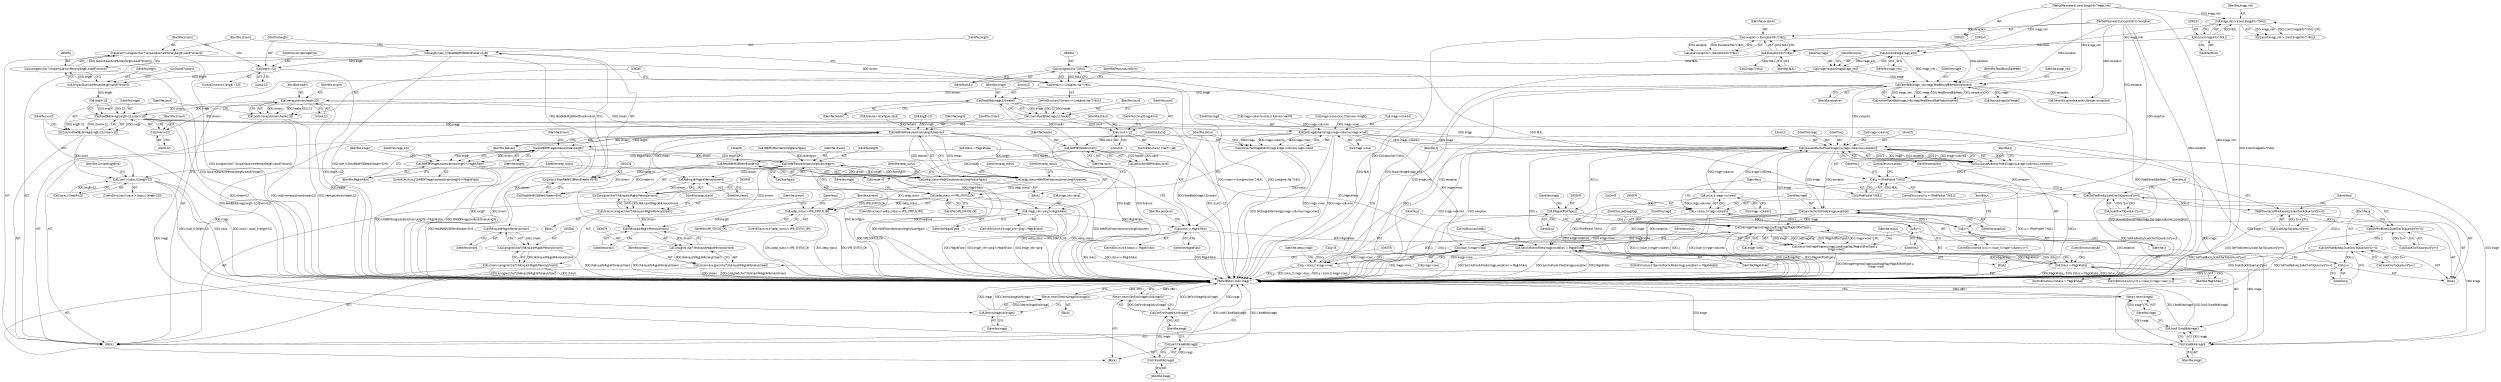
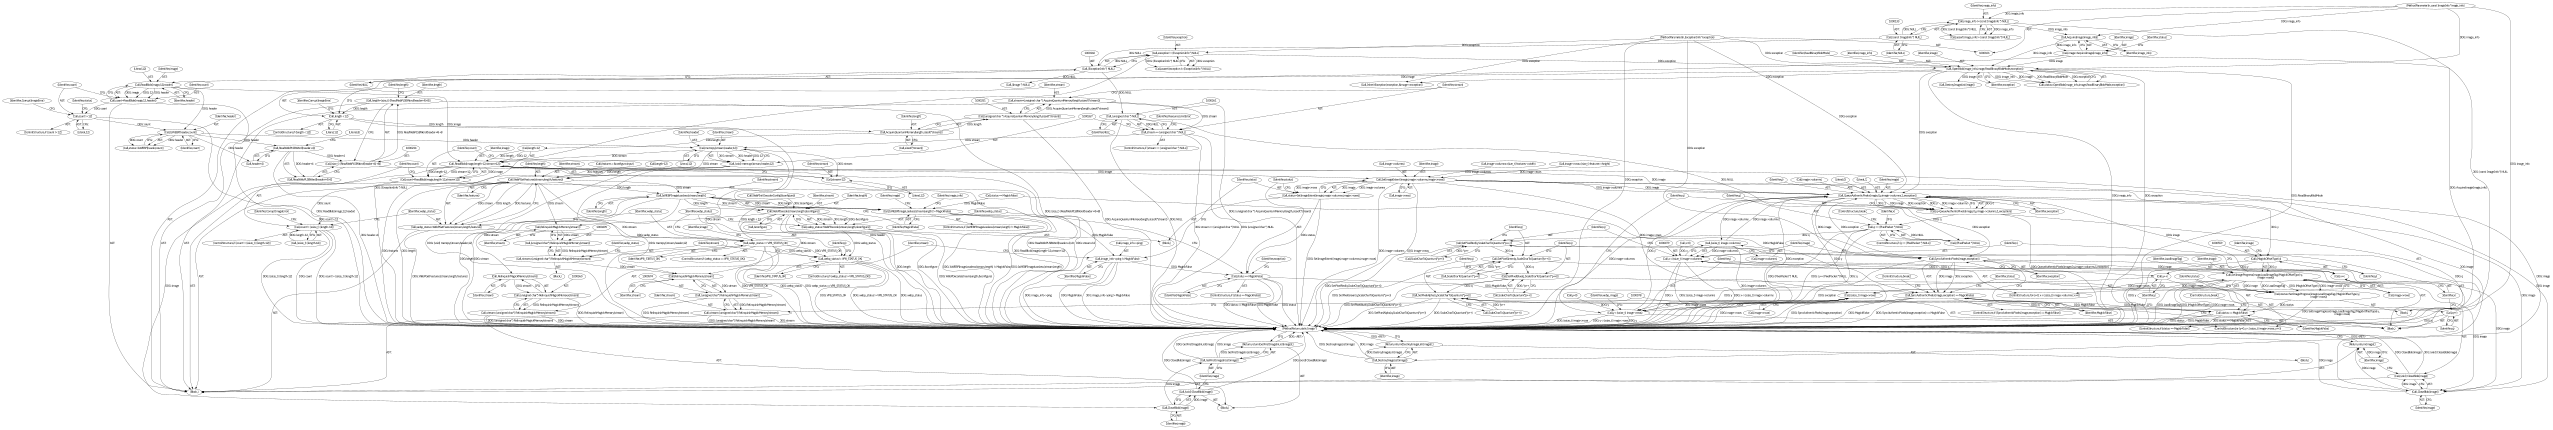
edge "(Call,AcquireQuantumMemory(length,sizeof(*stream)))" -> "(Call,sizeof(*stream))": added, label "CFG:"
edge "(Call,IsWEBP(header,count))" -> "(Call,memcpy(stream,header,12))": added, label "DDG: header"
node "(WebPDecode,SetPixelGreen(q,ScaleCharToQuantum(*p++)))": label "(WebPDecode,SetPixelGreen(q,ScaleCharToQuantum(*p++)))" -> "(Call,SetPixelGreen(q,ScaleCharToQuantum(*p++)))"
node "(ControlStructure,if (image_info->ping != MagickFalse))": removed
